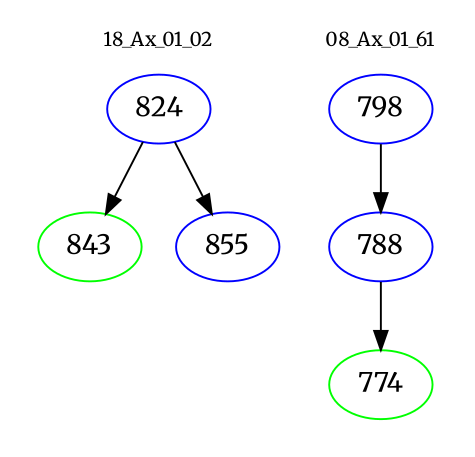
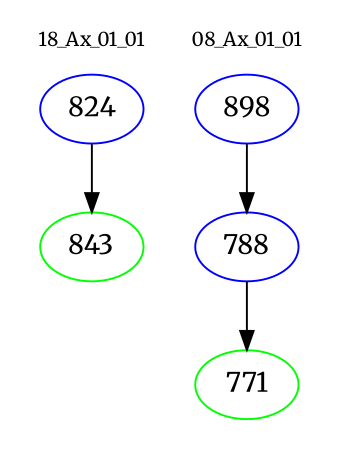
cluster "18_Ax_01_02": label "18_Ax_01_02" -> "18_Ax_01_01"
cluster "08_Ax_01_61": label "08_Ax_01_61" -> "08_Ax_01_01"
node "798": label "798" -> "898"
node "855": removed
node "774": label "774" -> "771"
